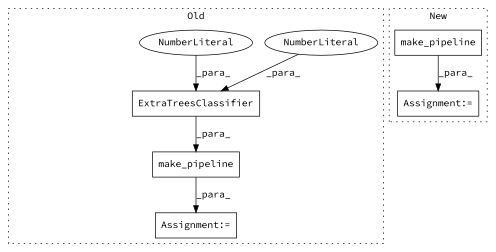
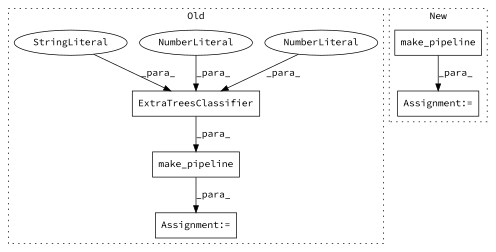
node "StringLiteral": added
